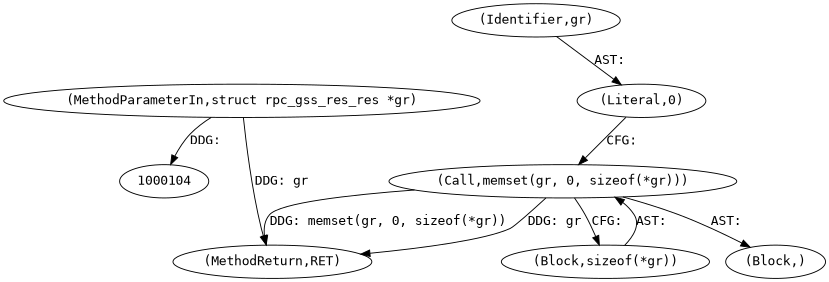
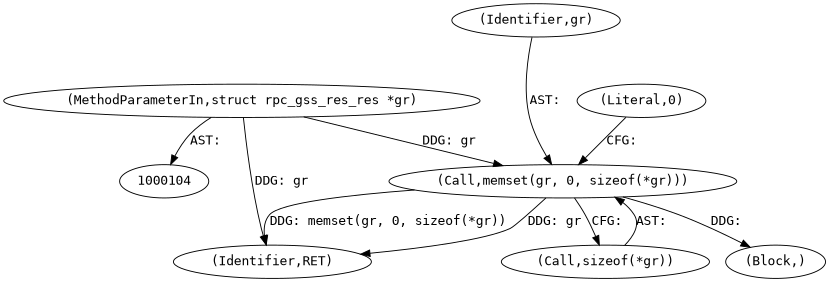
edge "(Identifier,gr)" -> "(Literal,0)": now "(Identifier,gr)" -> "(Call,memset(gr, 0, sizeof(*gr)))"
edge "(MethodParameterIn,struct rpc_gss_res_res *gr)" -> "(Call,memset(gr, 0, sizeof(*gr)))": added, label "DDG: gr"
edge "(MethodParameterIn,struct rpc_gss_res_res *gr)" -> "1000104": label "DDG: " -> "AST: "
edge "(Call,memset(gr, 0, sizeof(*gr)))" -> "(Block,)": label "AST: " -> "DDG: "
node "(MethodReturn,RET)": label "(MethodReturn,RET)" -> "(Identifier,RET)"
node "(Block,sizeof(*gr))": label "(Block,sizeof(*gr))" -> "(Call,sizeof(*gr))"
